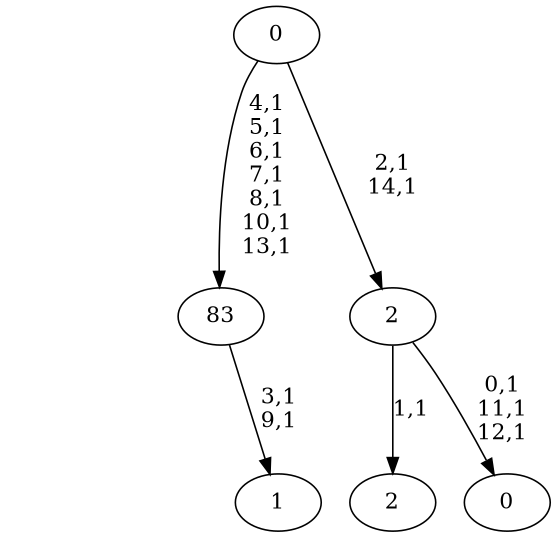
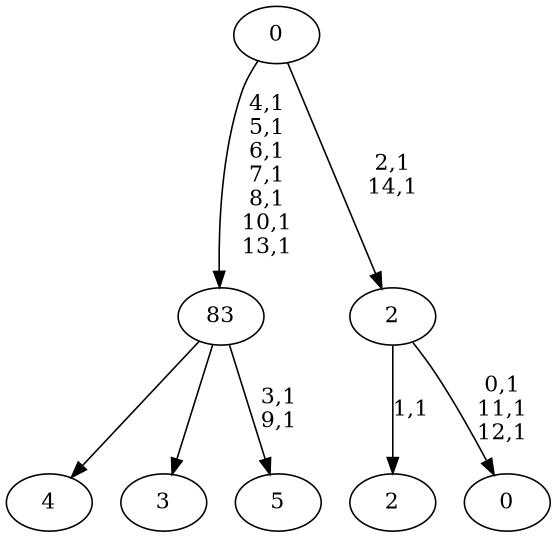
node "4": added
node "3": added
node "1": label "1" -> "5"
